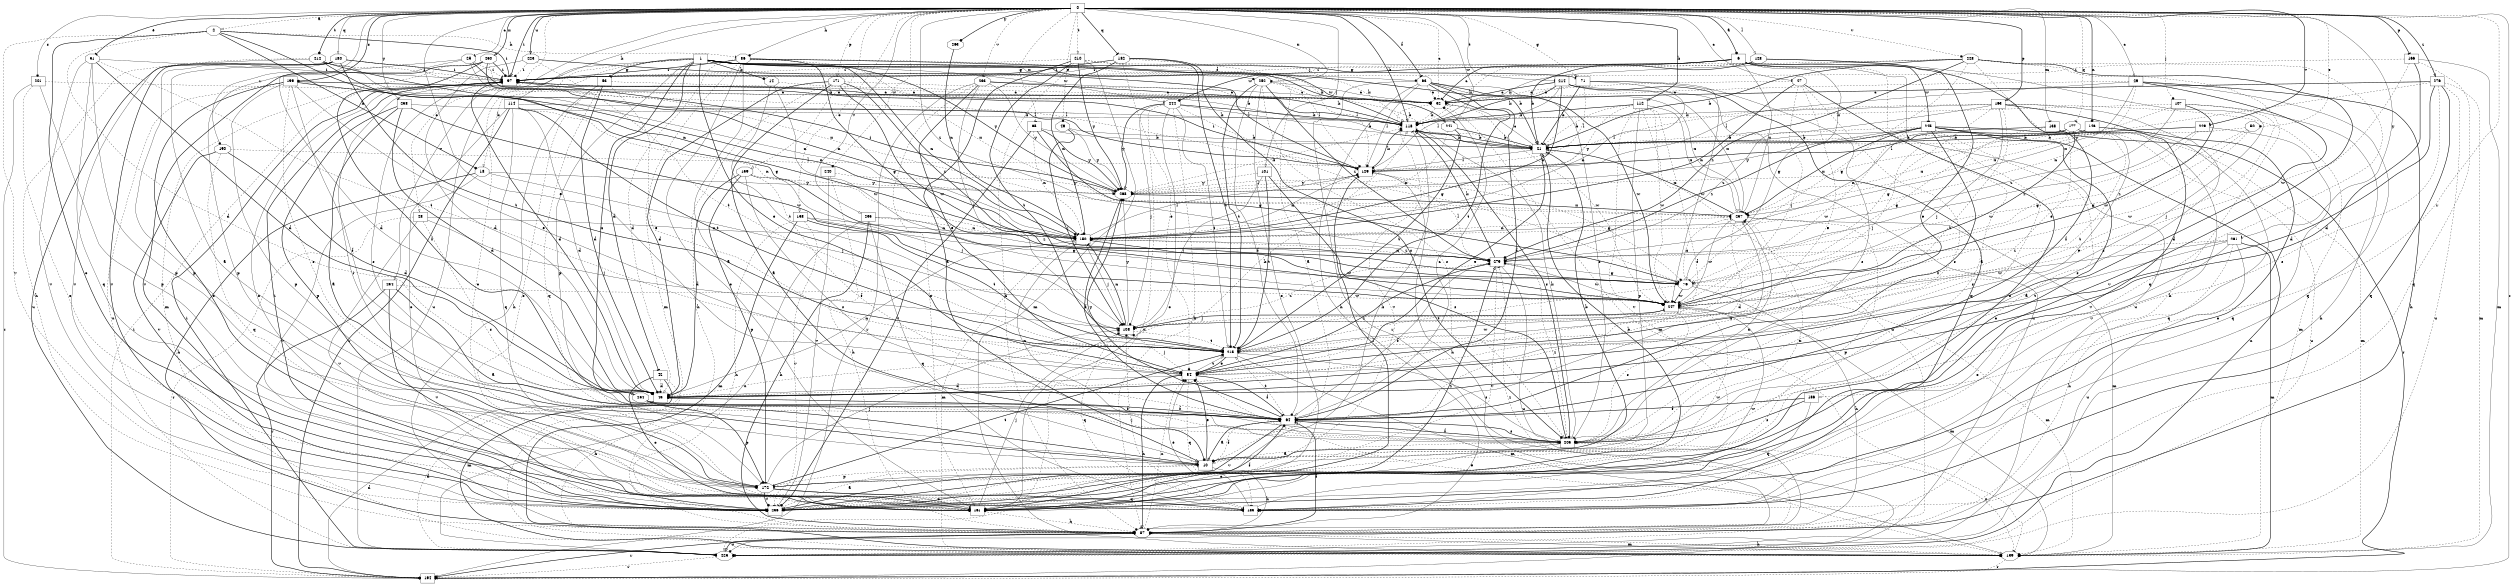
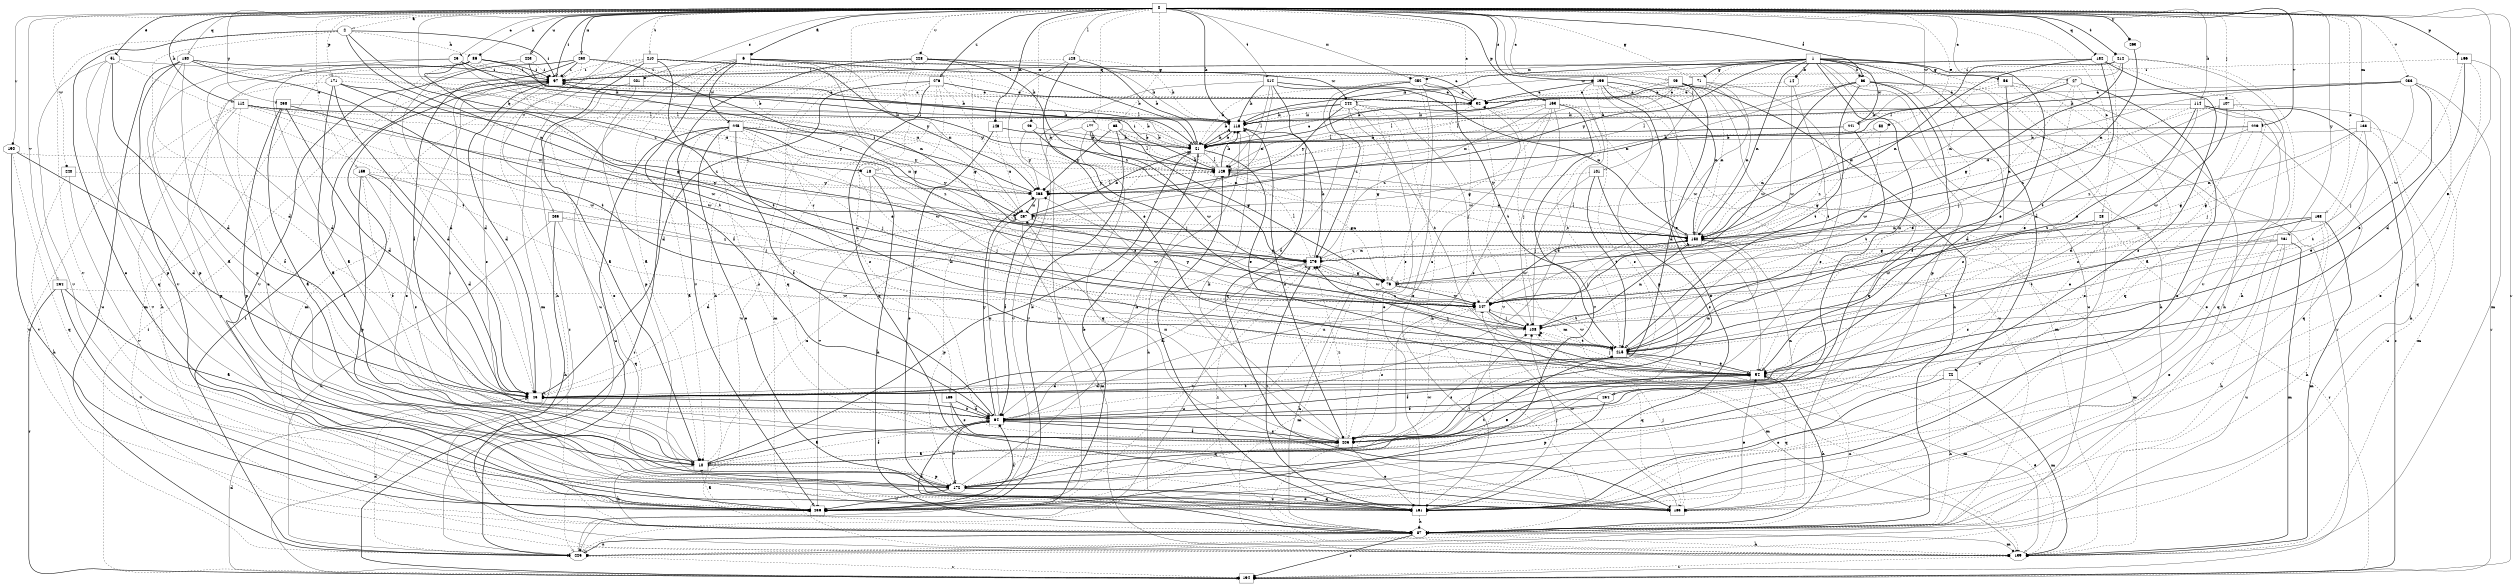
node "65": shape box -> octagon
edge "257" -> "21": label "x" -> "b"
edge "64" -> "236": now "64" -> "172"
